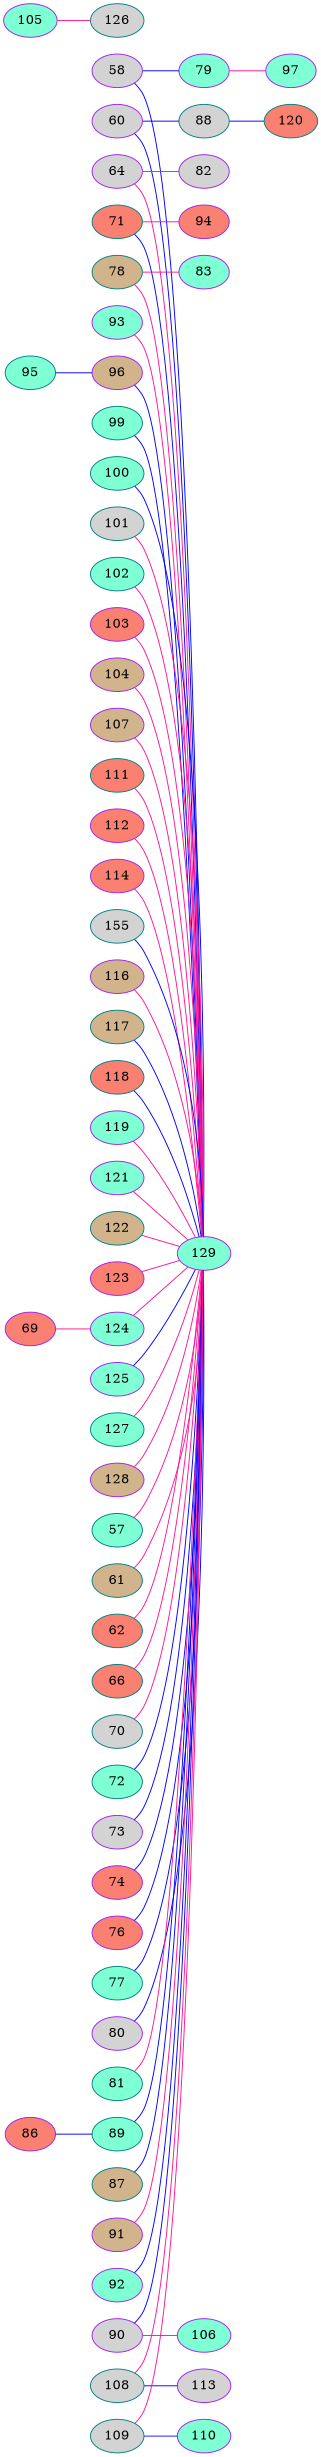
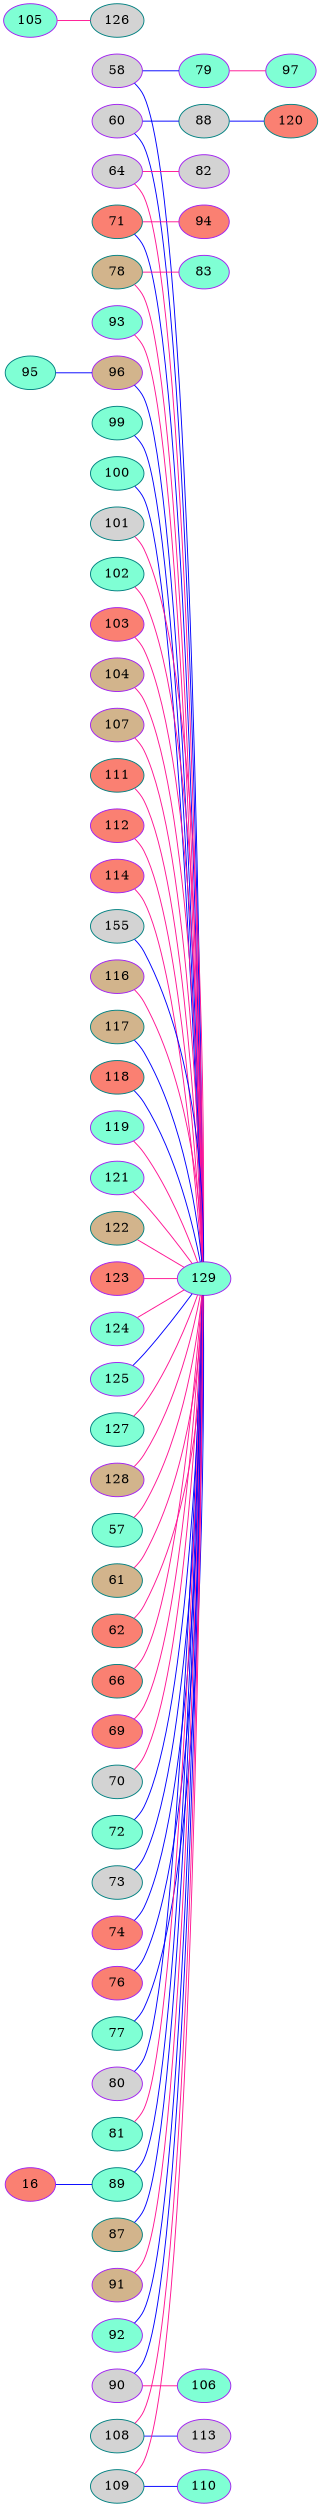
edge "69" -- "124": now "69" -- "129"
node "73": color purple -> teal
node "86": label "86" -> "16"
